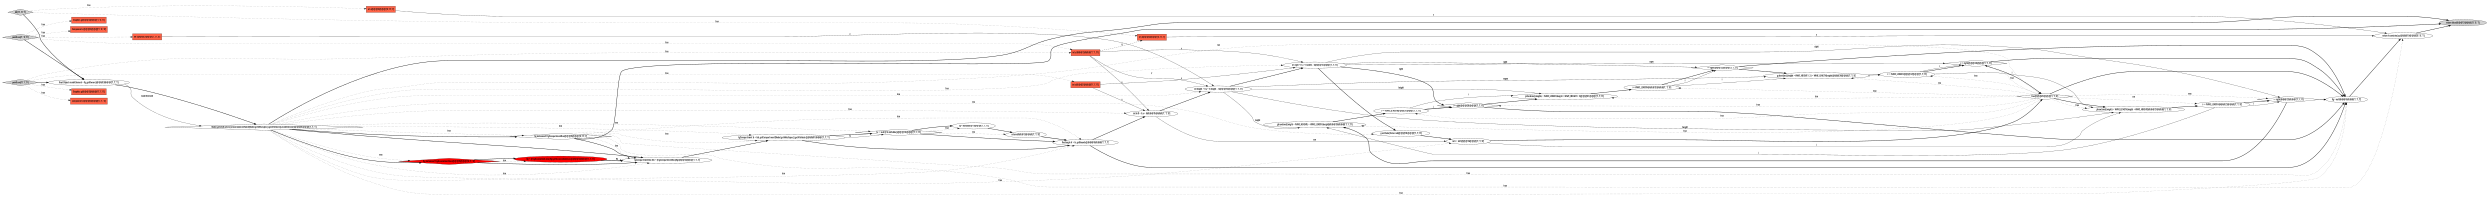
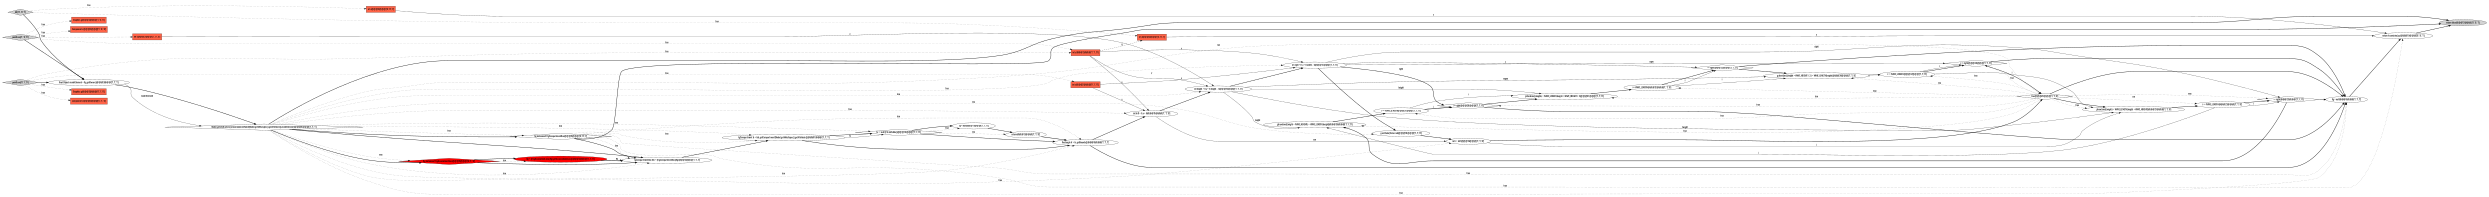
edge "int right = fr.x + fr.width - 6@@@17@@@['1', '1', '0']" -> "i >= right@@@33@@@['1', '1', '0']": label "right" -> "fc"
